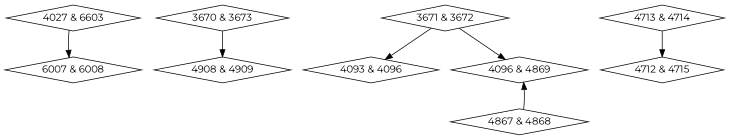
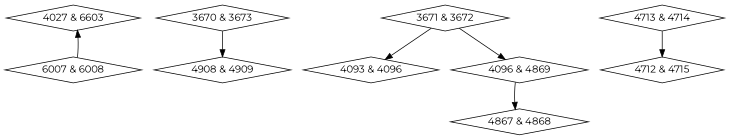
edge "4027 & 6603" -> "6007 & 6008": reversed
edge "4867 & 4868" -> "4096 & 4869": reversed
